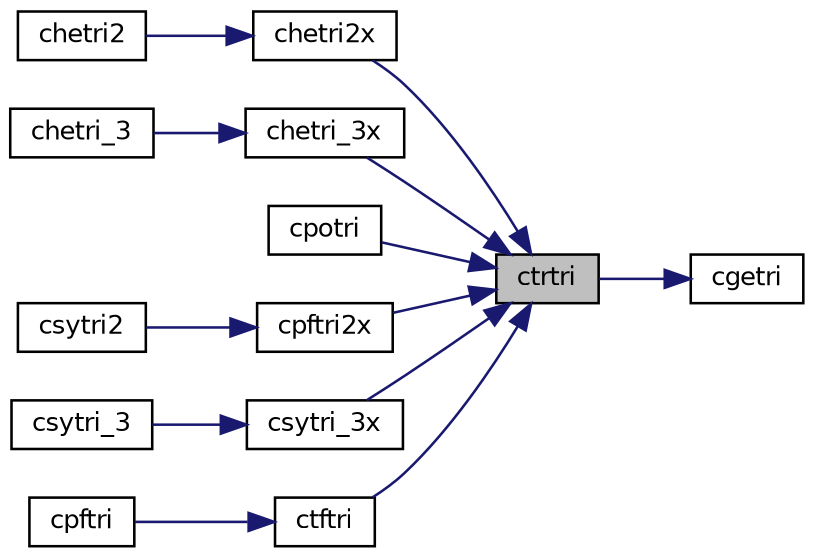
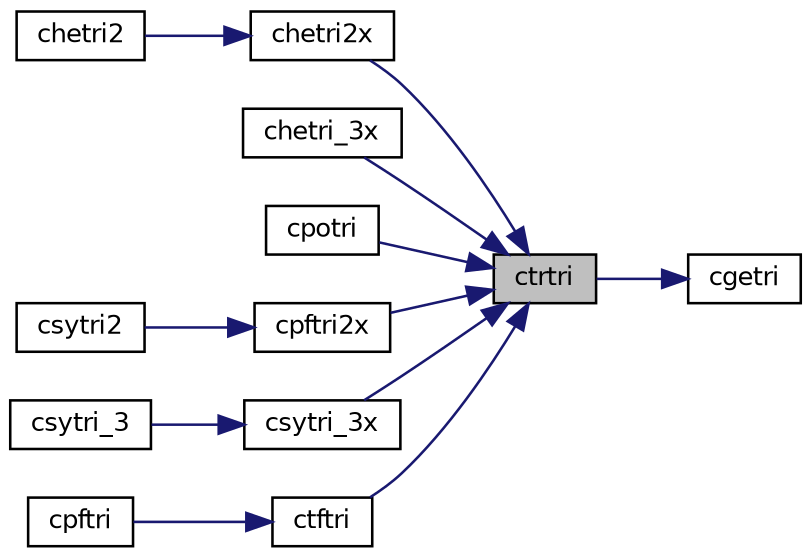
node "chetri_3": removed
